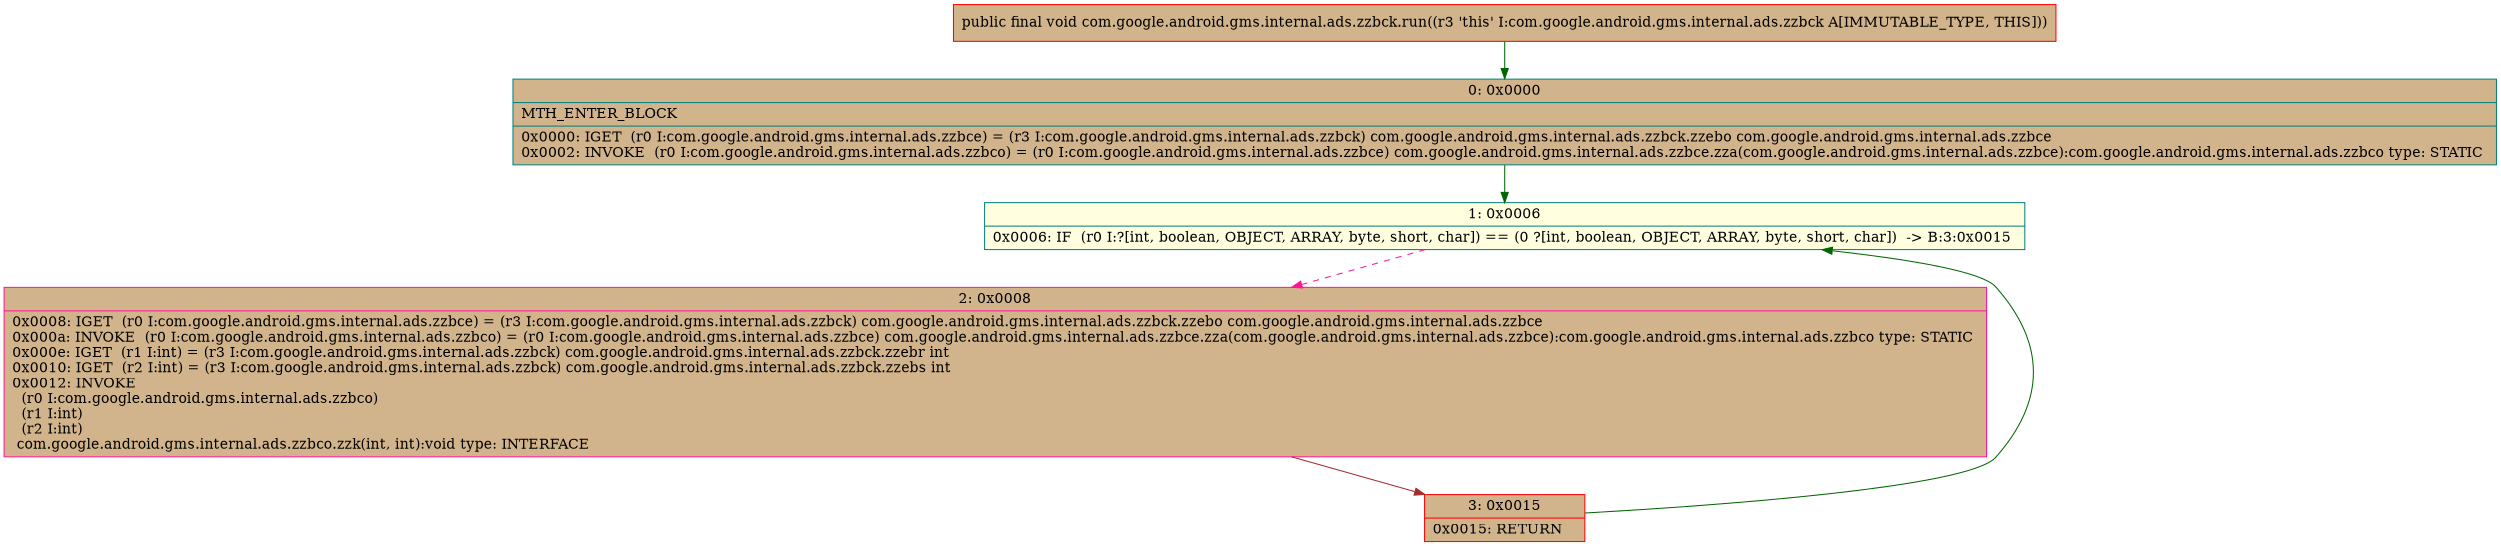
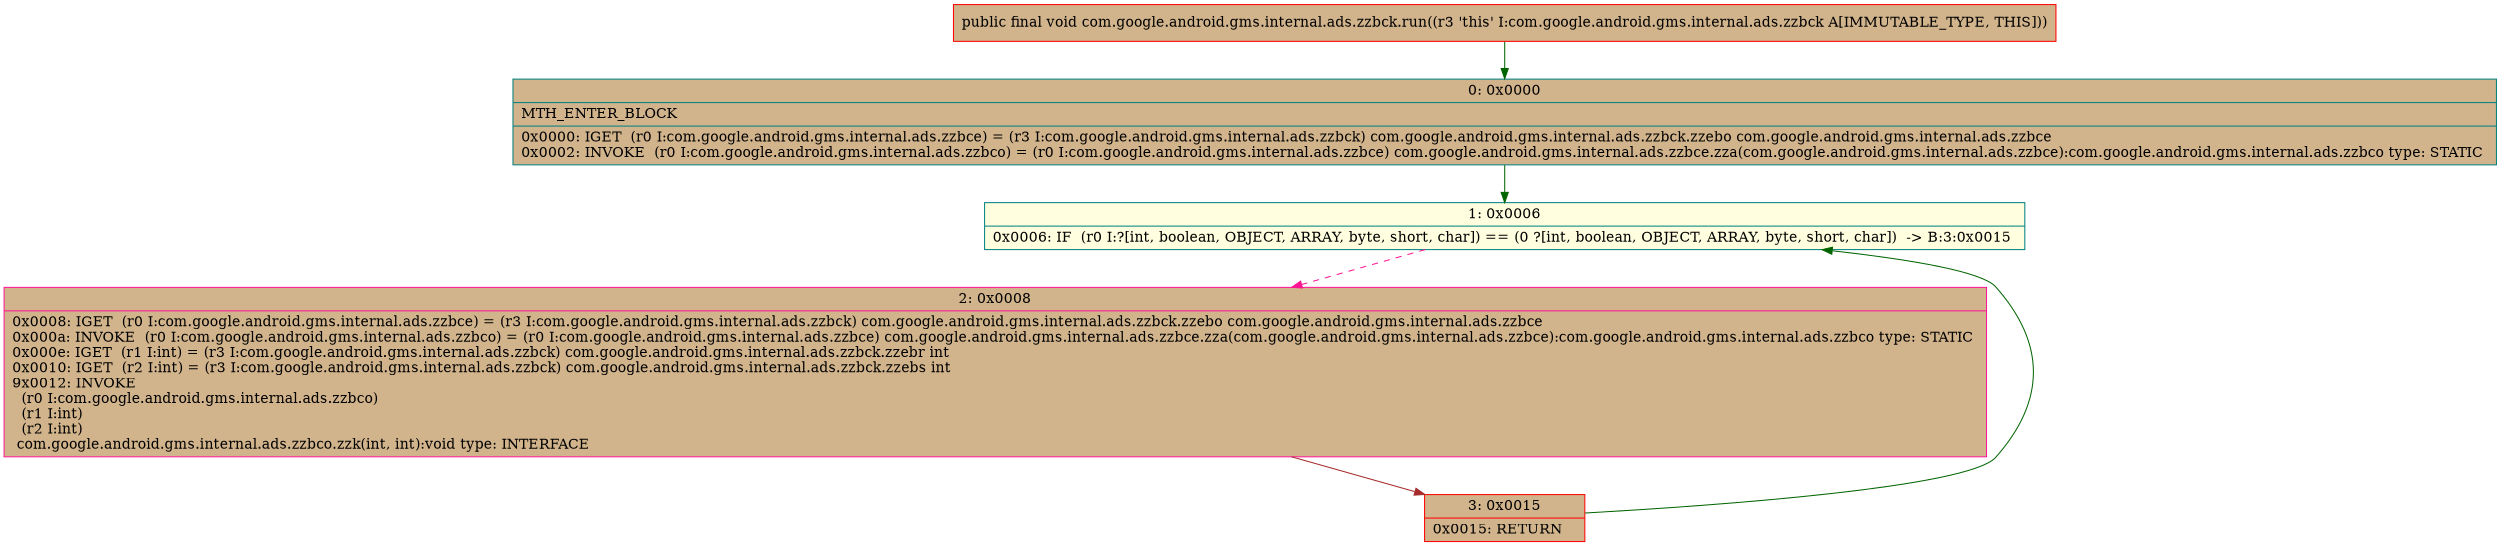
node "2: 0x0008": text "0x0012: INVOKE" -> "9x0012: INVOKE"
